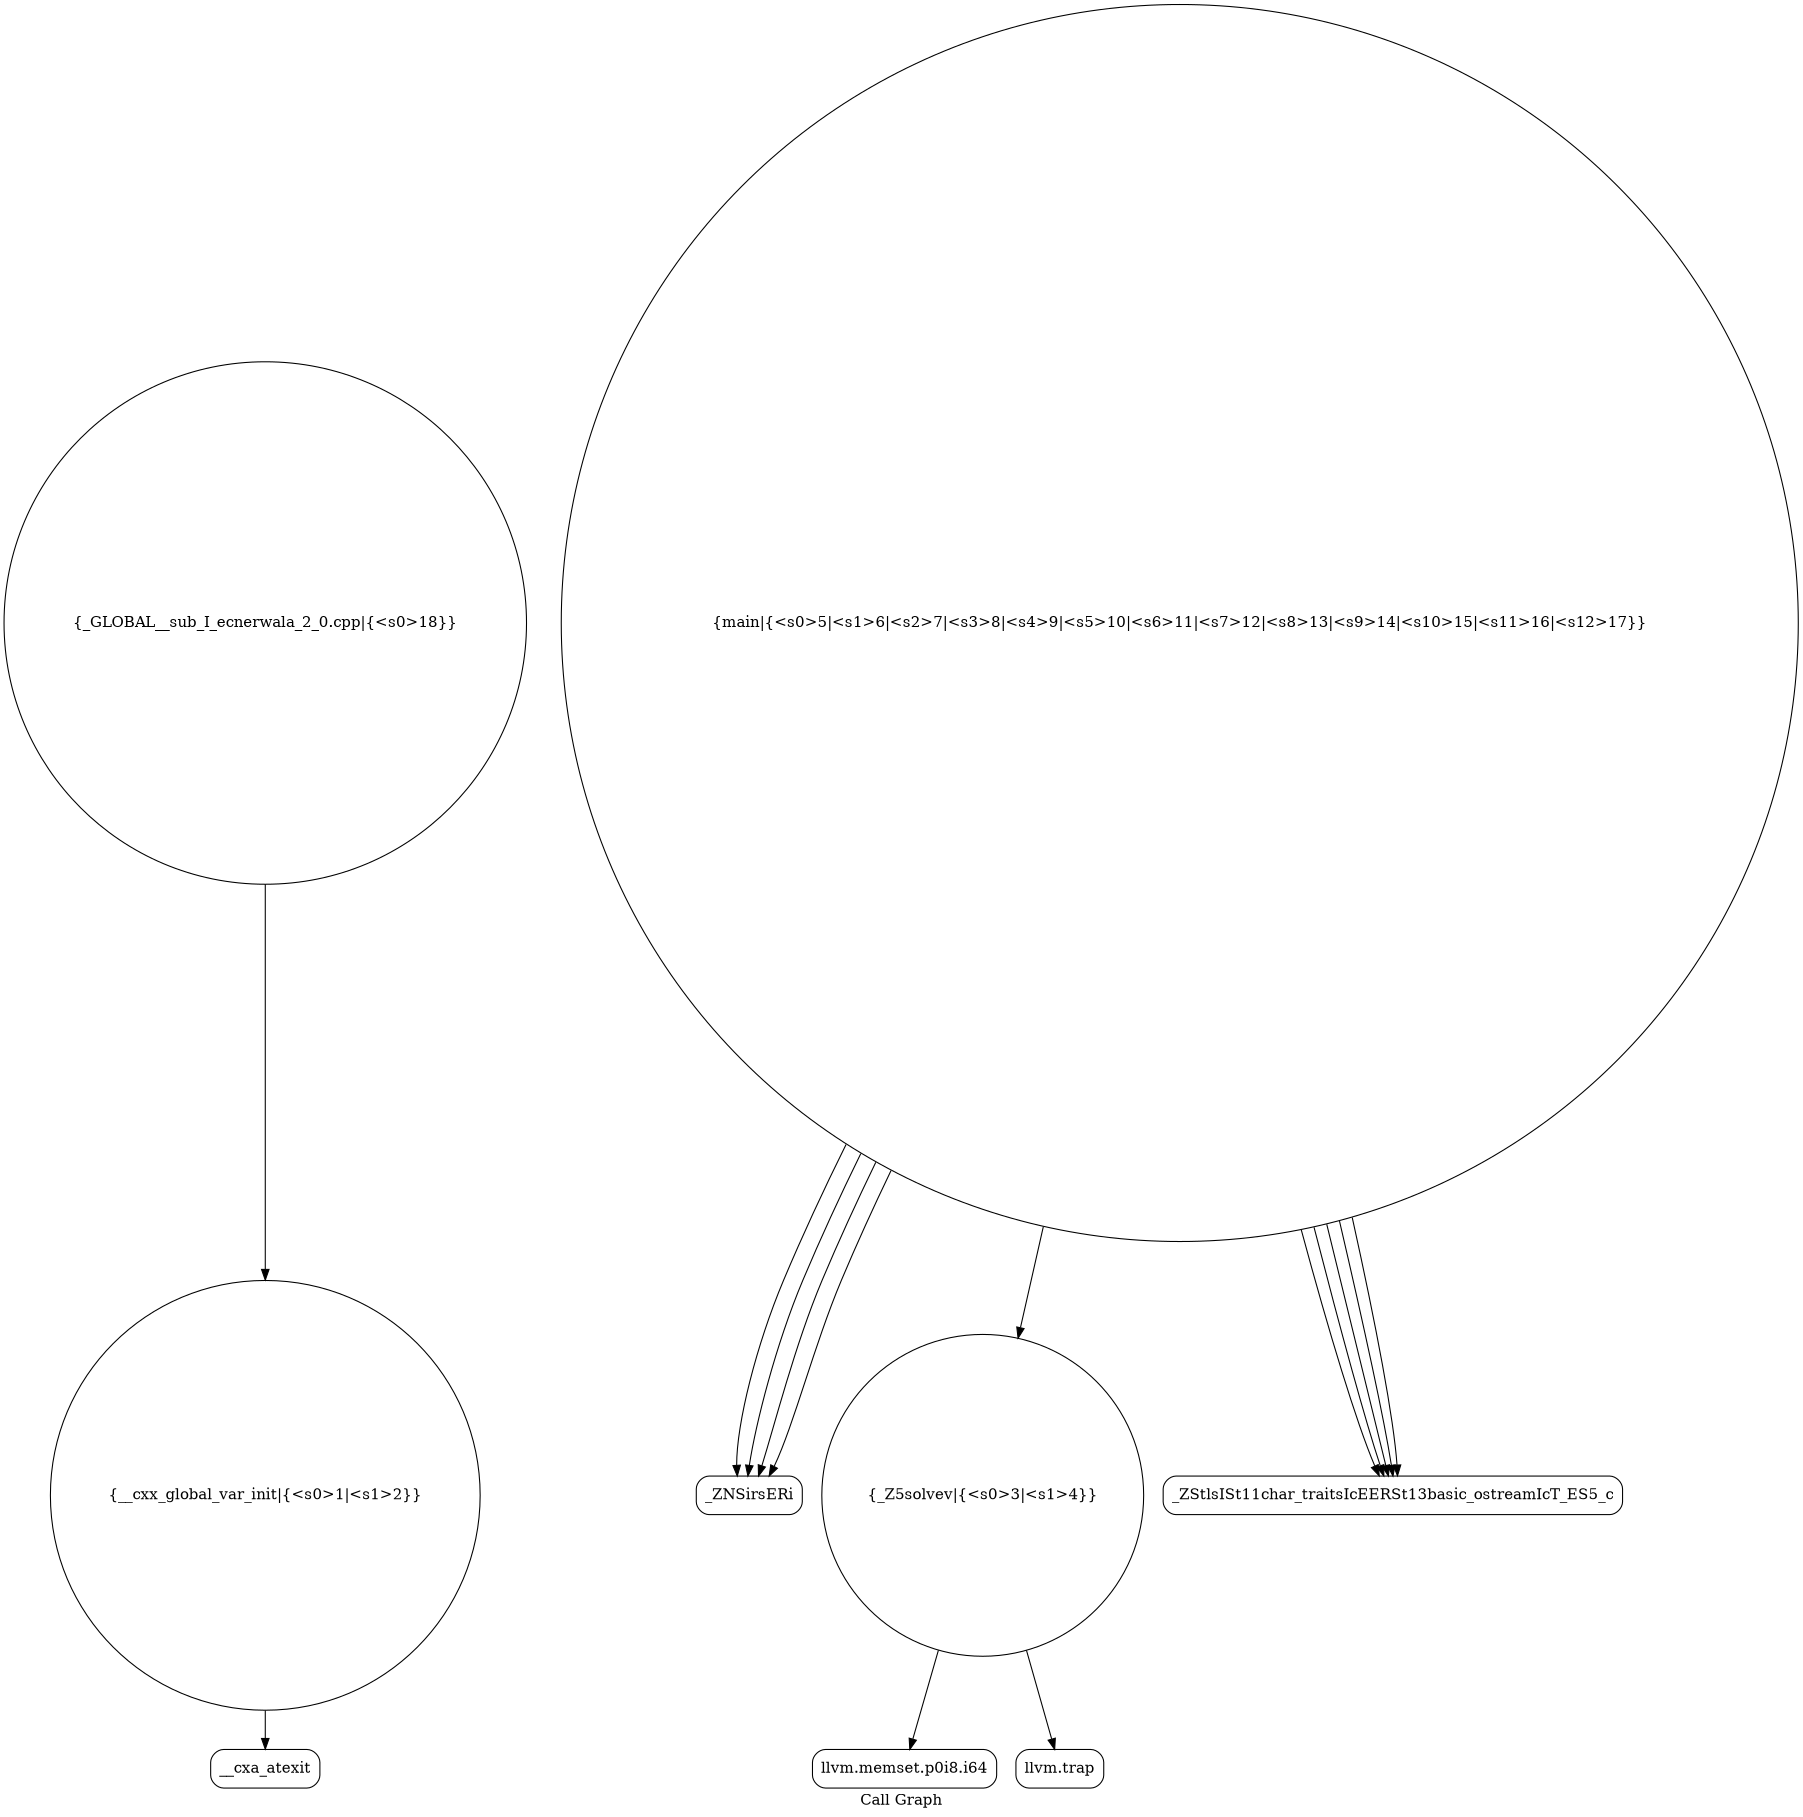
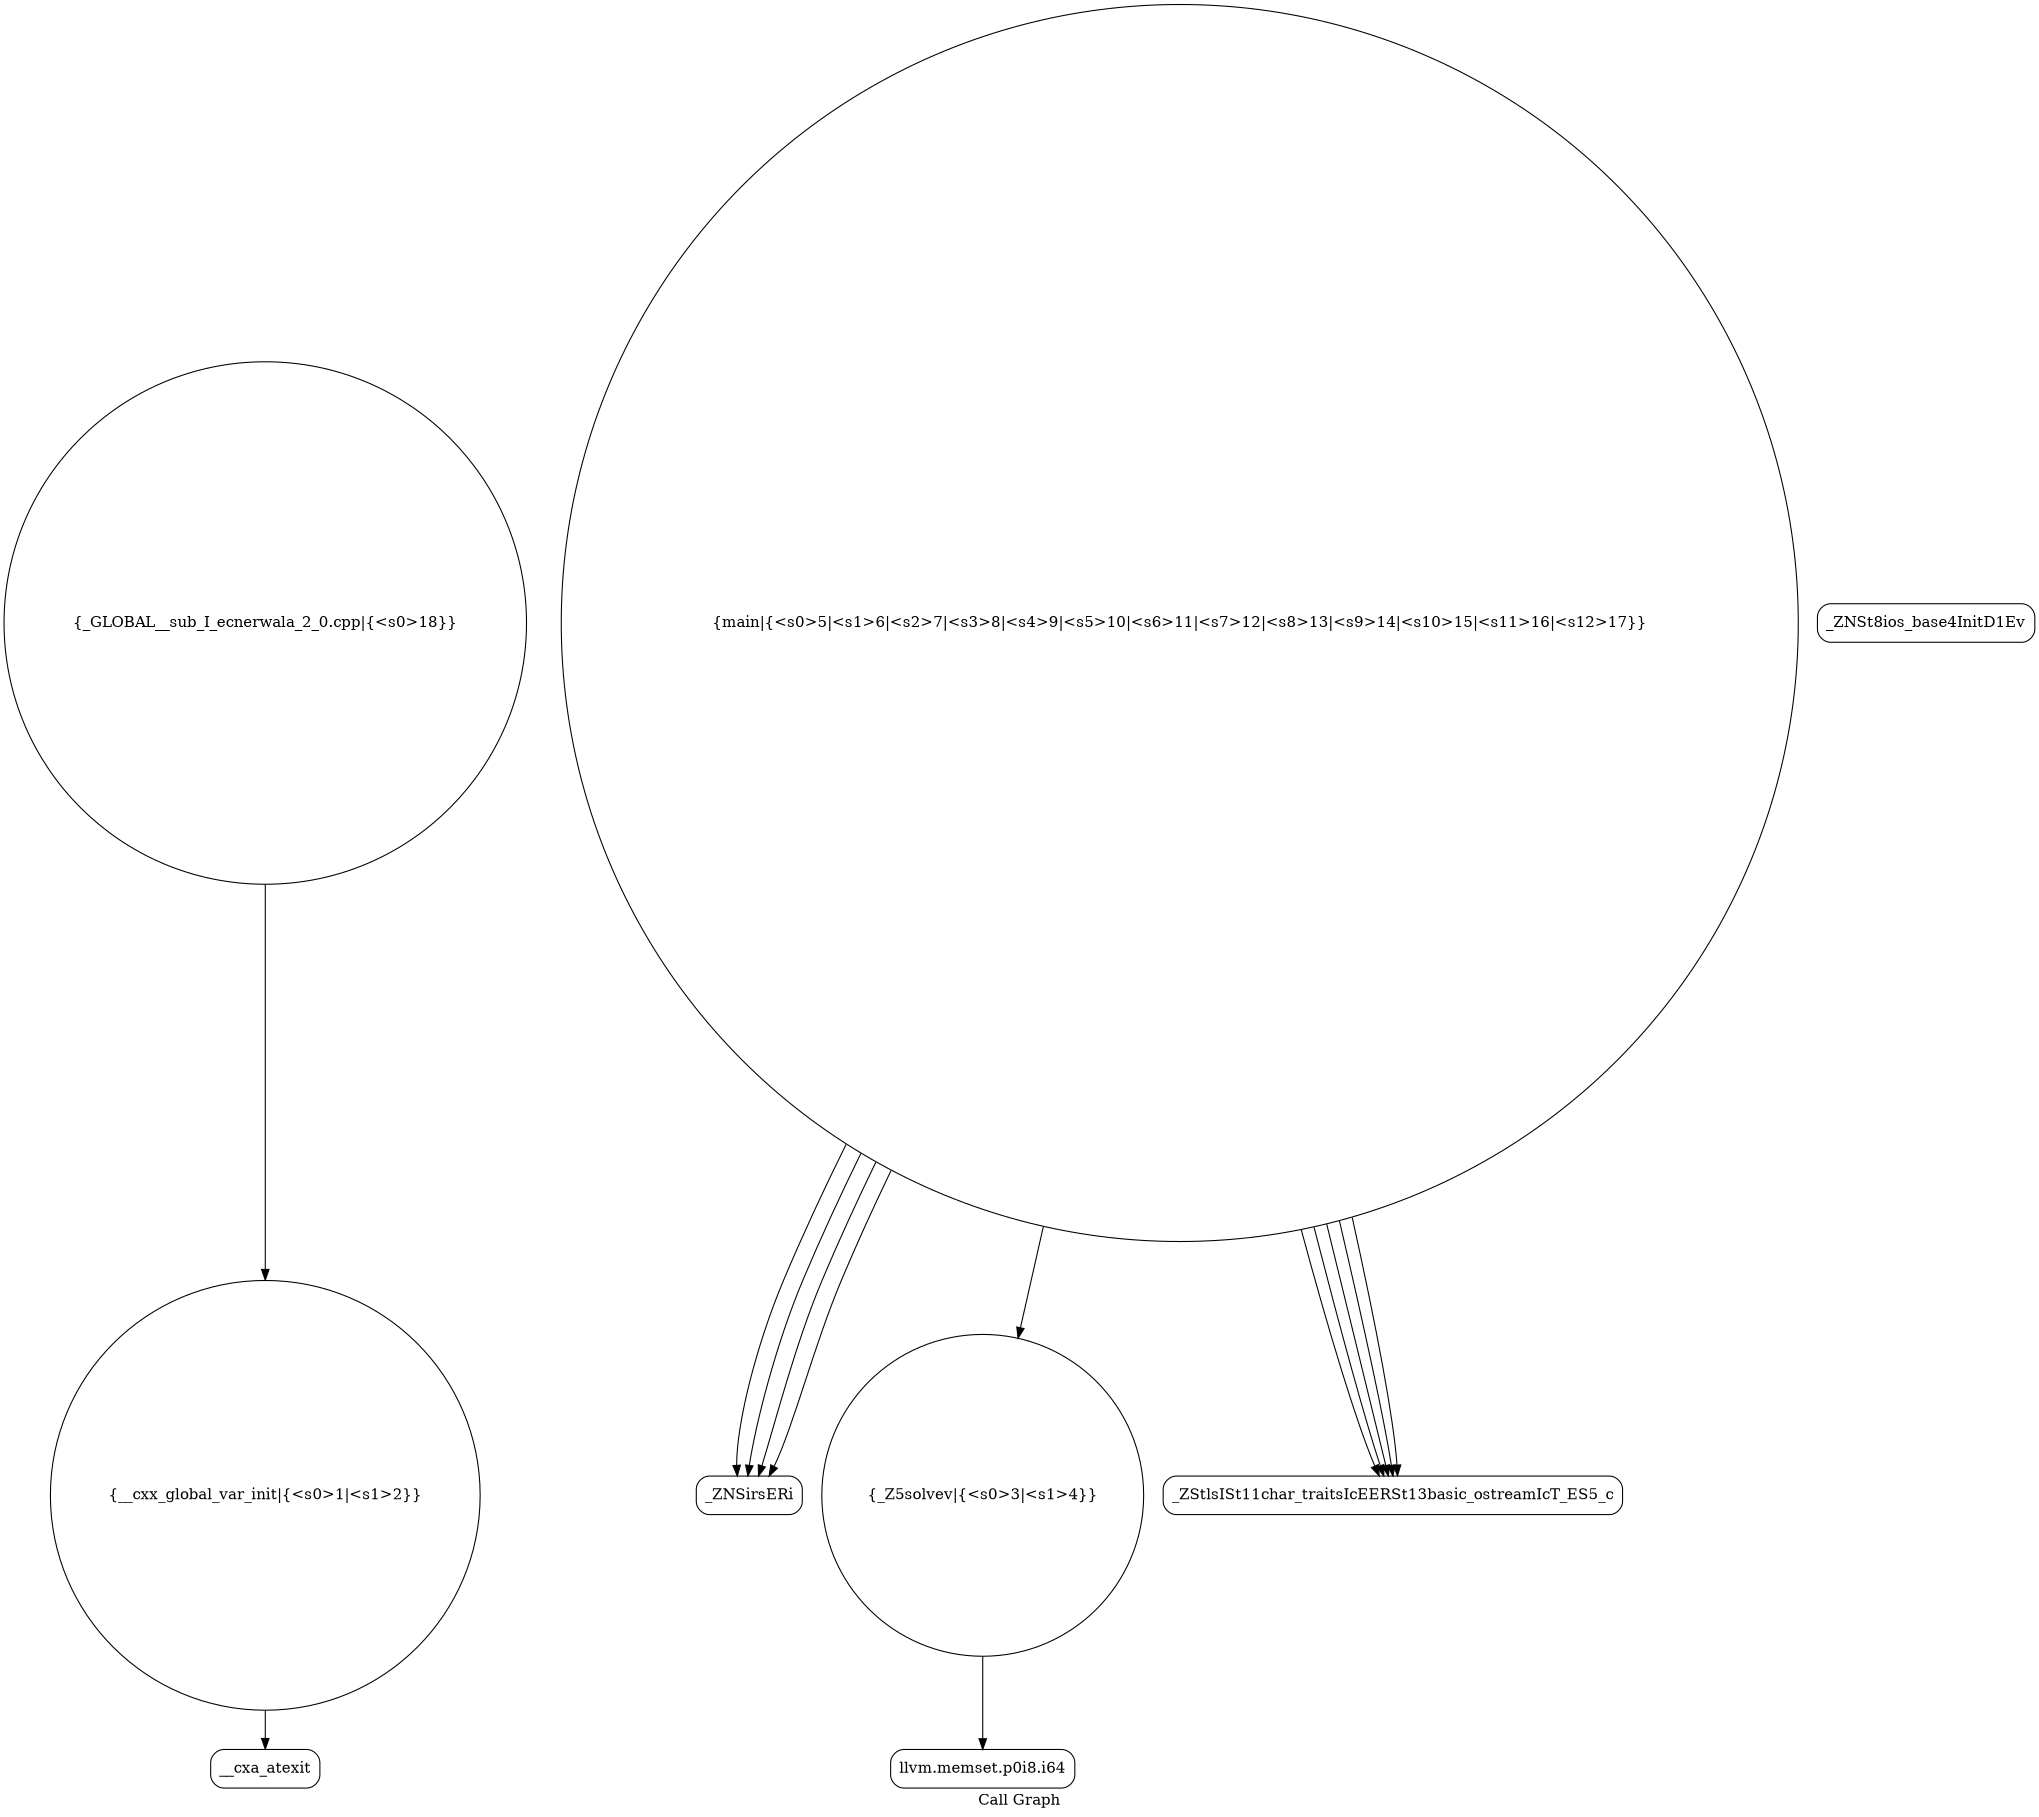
node "_ZNSt8ios_base4InitD1Ev": added
node "llvm.trap": removed
